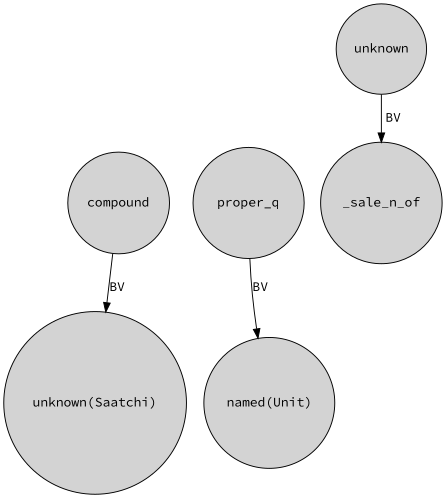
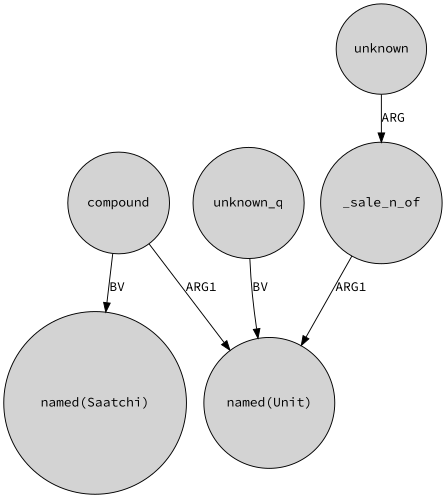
edge "unknown" -> "_sale_n_of": label "BV" -> "ARG"
node "proper_q": label "proper_q" -> "unknown_q"
edge "compound" -> "named(Unit)": added, label "ARG1"
edge "_sale_n_of" -> "named(Unit)": added, label "ARG1"
node "unknown(Saatchi)": label "unknown(Saatchi)" -> "named(Saatchi)"
